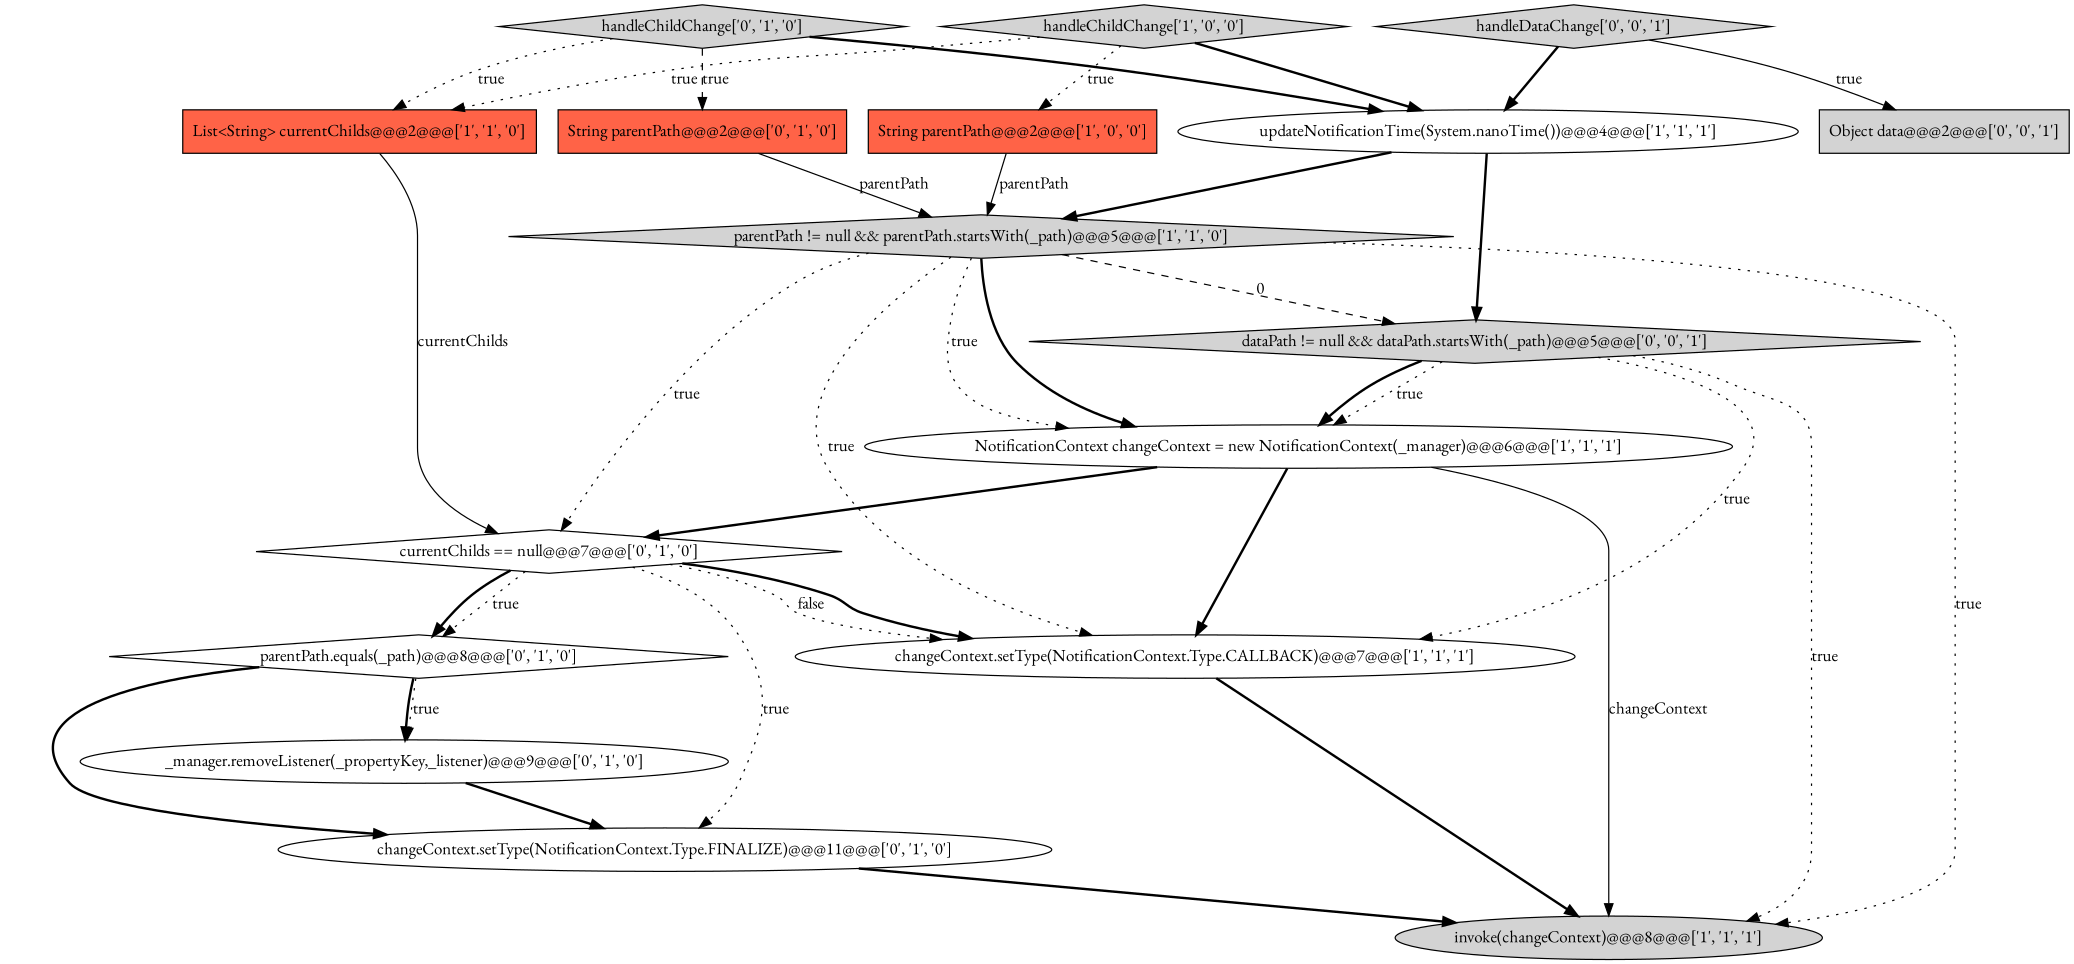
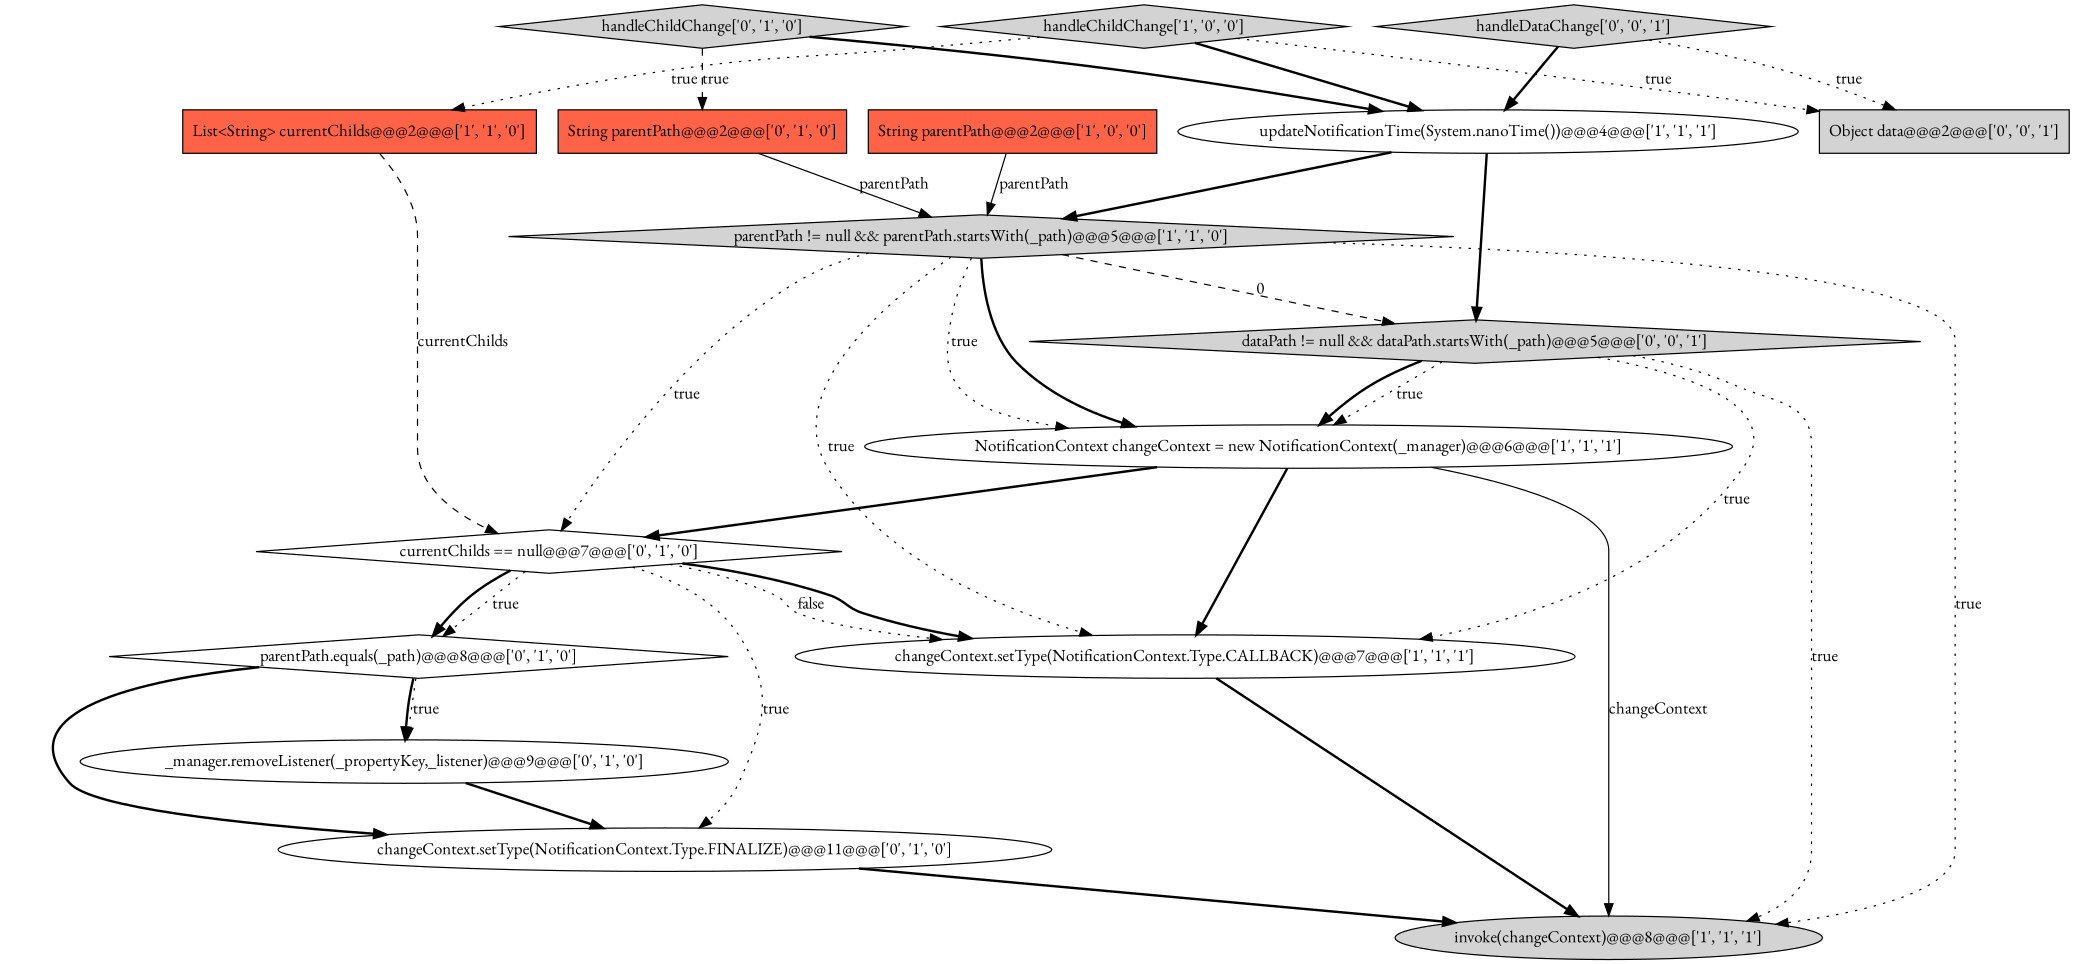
edge "handleChildChange['0', '1', '0']" -> "List<String> currentChilds@@@2@@@['1', '1', '0']": removed, label "true"
edge "handleDataChange['0', '0', '1']" -> "Object data@@@2@@@['0', '0', '1']": style solid -> dotted
edge "handleChildChange['1', '0', '0']" -> "String parentPath@@@2@@@['1', '0', '0']": now "handleChildChange['1', '0', '0']" -> "Object data@@@2@@@['0', '0', '1']"
edge "List<String> currentChilds@@@2@@@['1', '1', '0']" -> "currentChilds == null@@@7@@@['0', '1', '0']": style solid -> dashed
